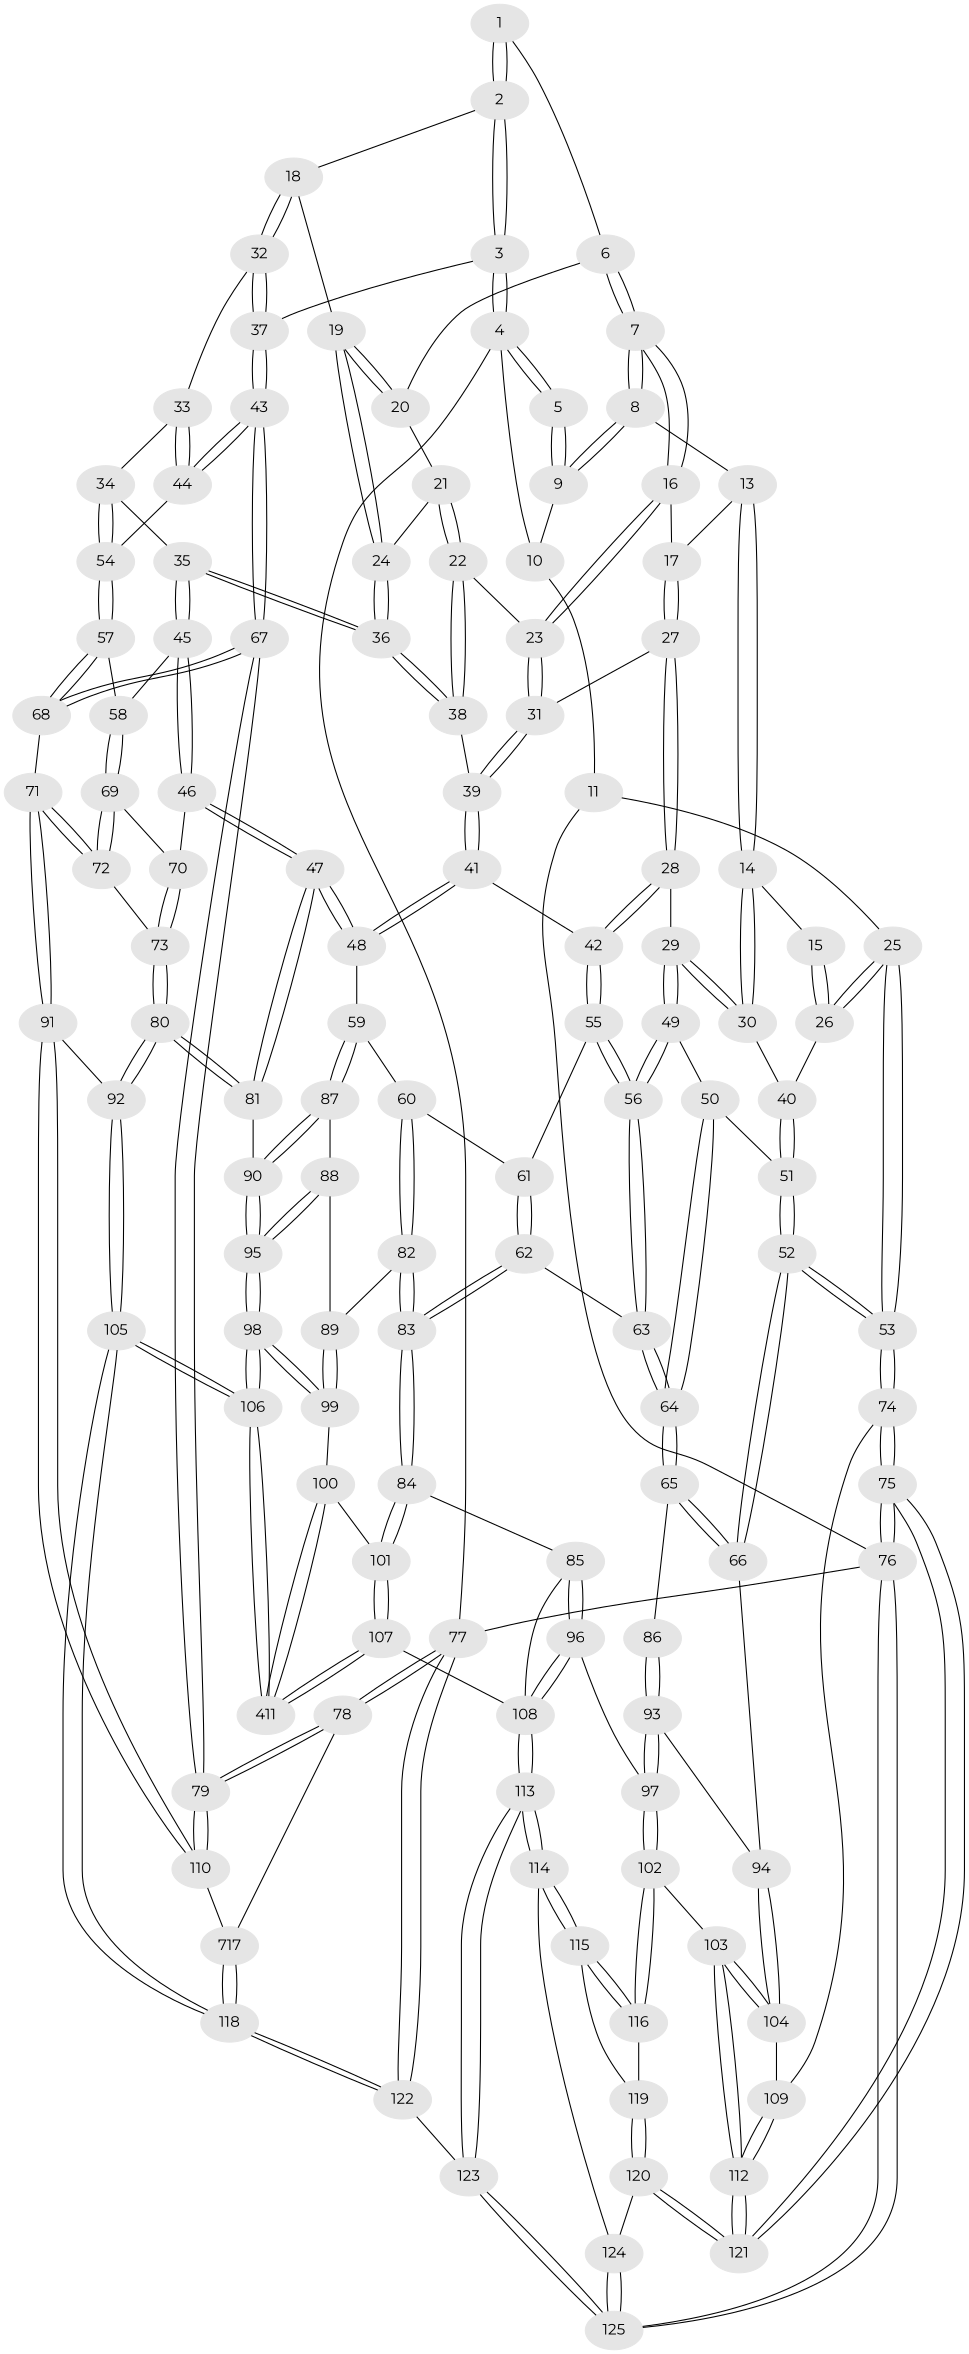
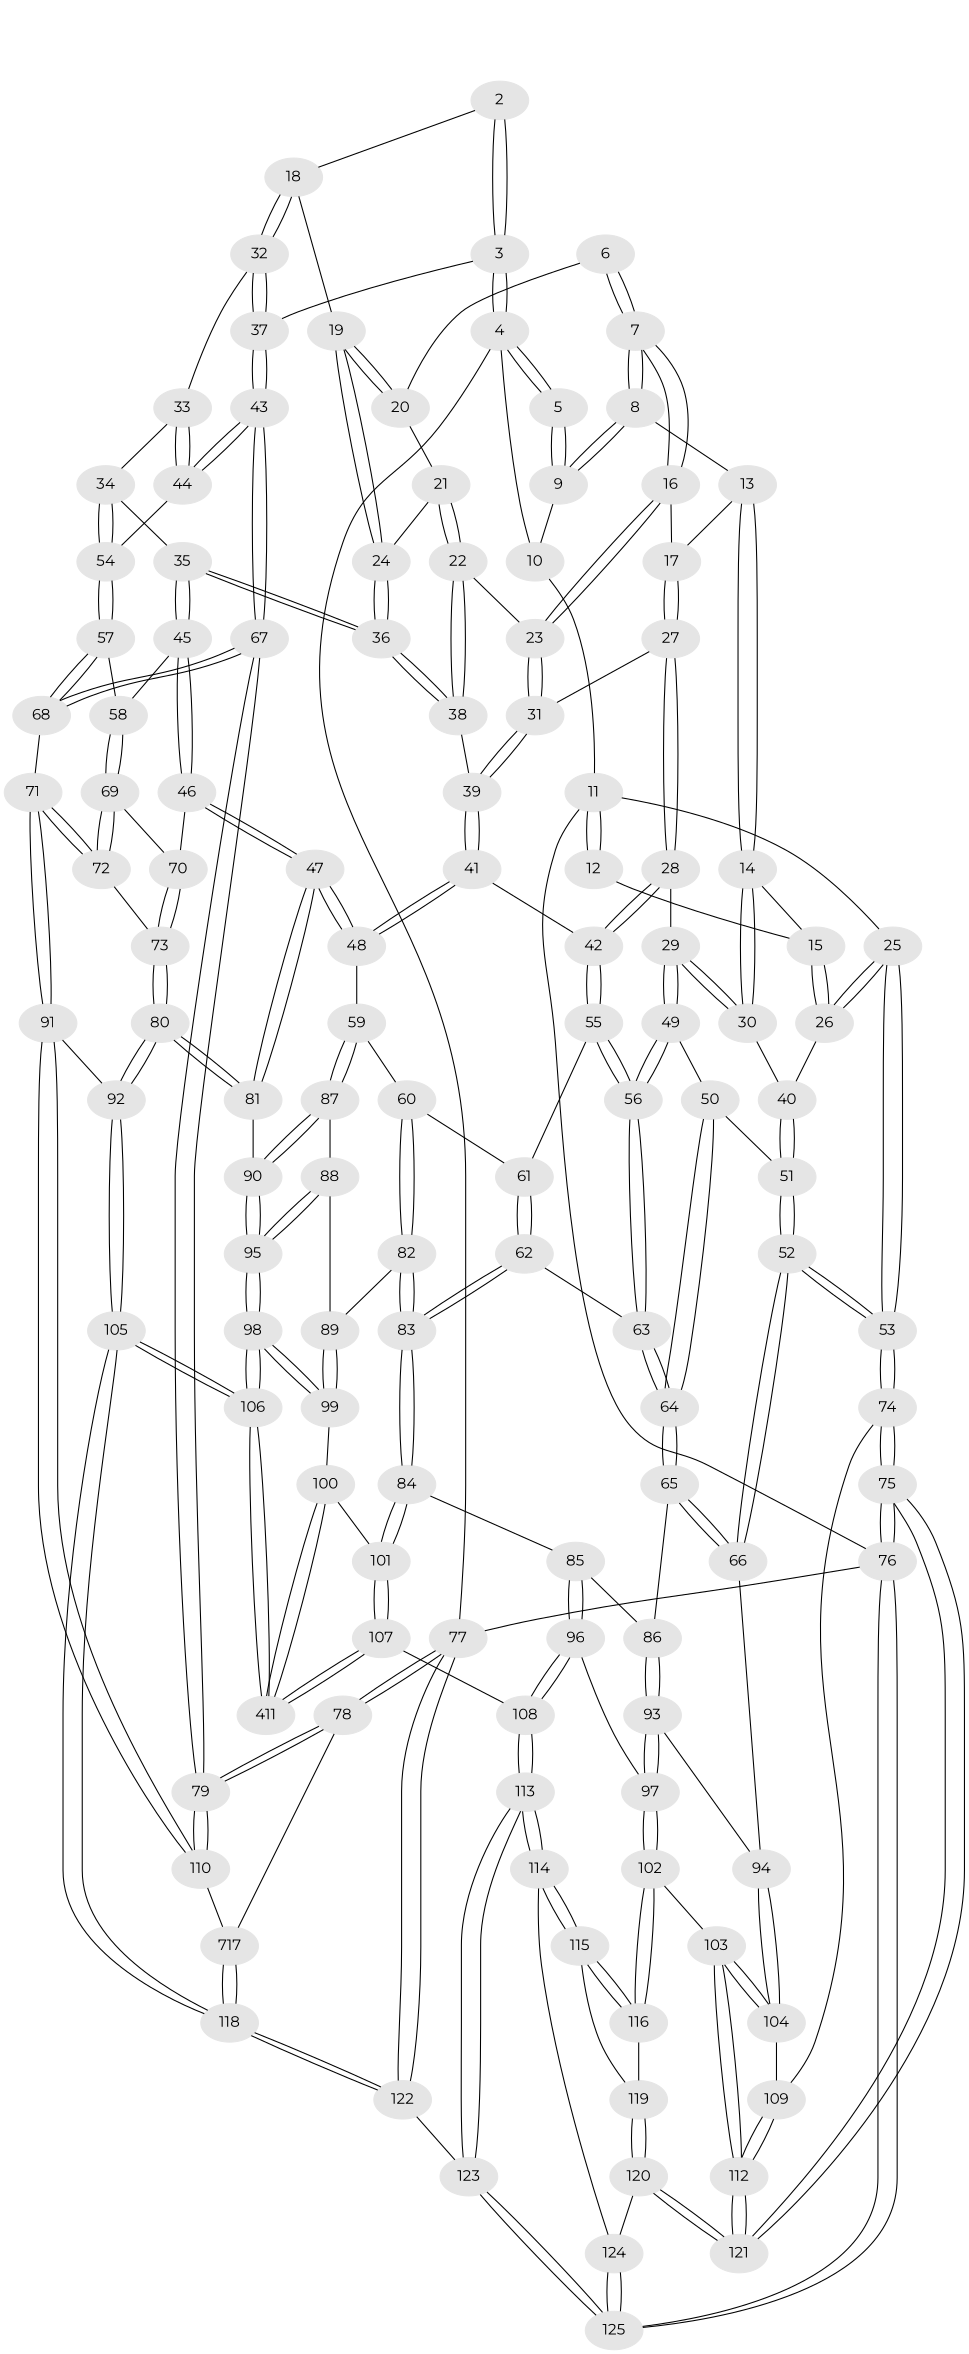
node "1": removed
node "12": added
edge "85" -- "108": now "85" -- "86"
